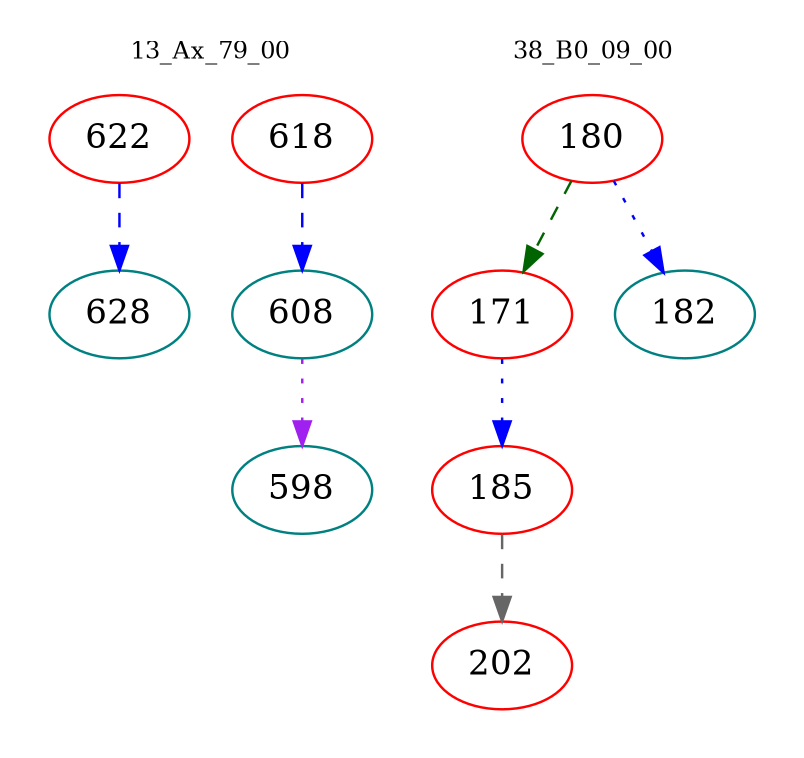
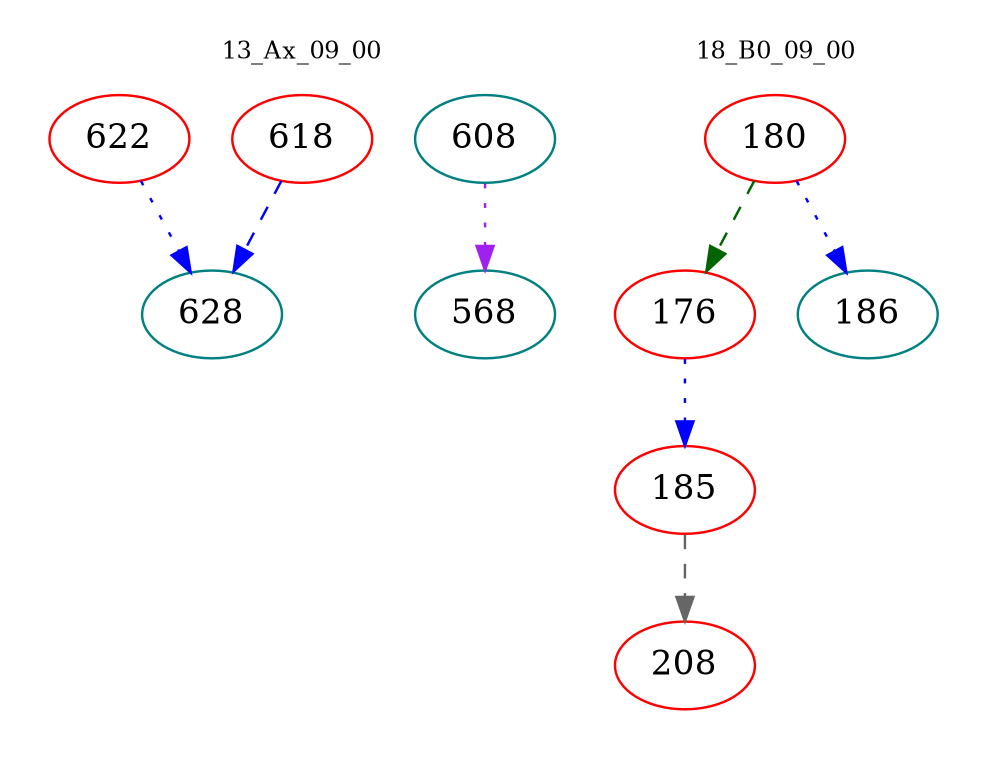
cluster "13_Ax_79_00": label "13_Ax_79_00" -> "13_Ax_09_00"
cluster "38_B0_09_00": label "38_B0_09_00" -> "18_B0_09_00"
edge "622" -> "628": style dashed -> dotted
edge "618" -> "608": now "618" -> "628"
node "171": label "171" -> "176"
node "182": label "182" -> "186"
node "598": label "598" -> "568"
node "202": label "202" -> "208"
